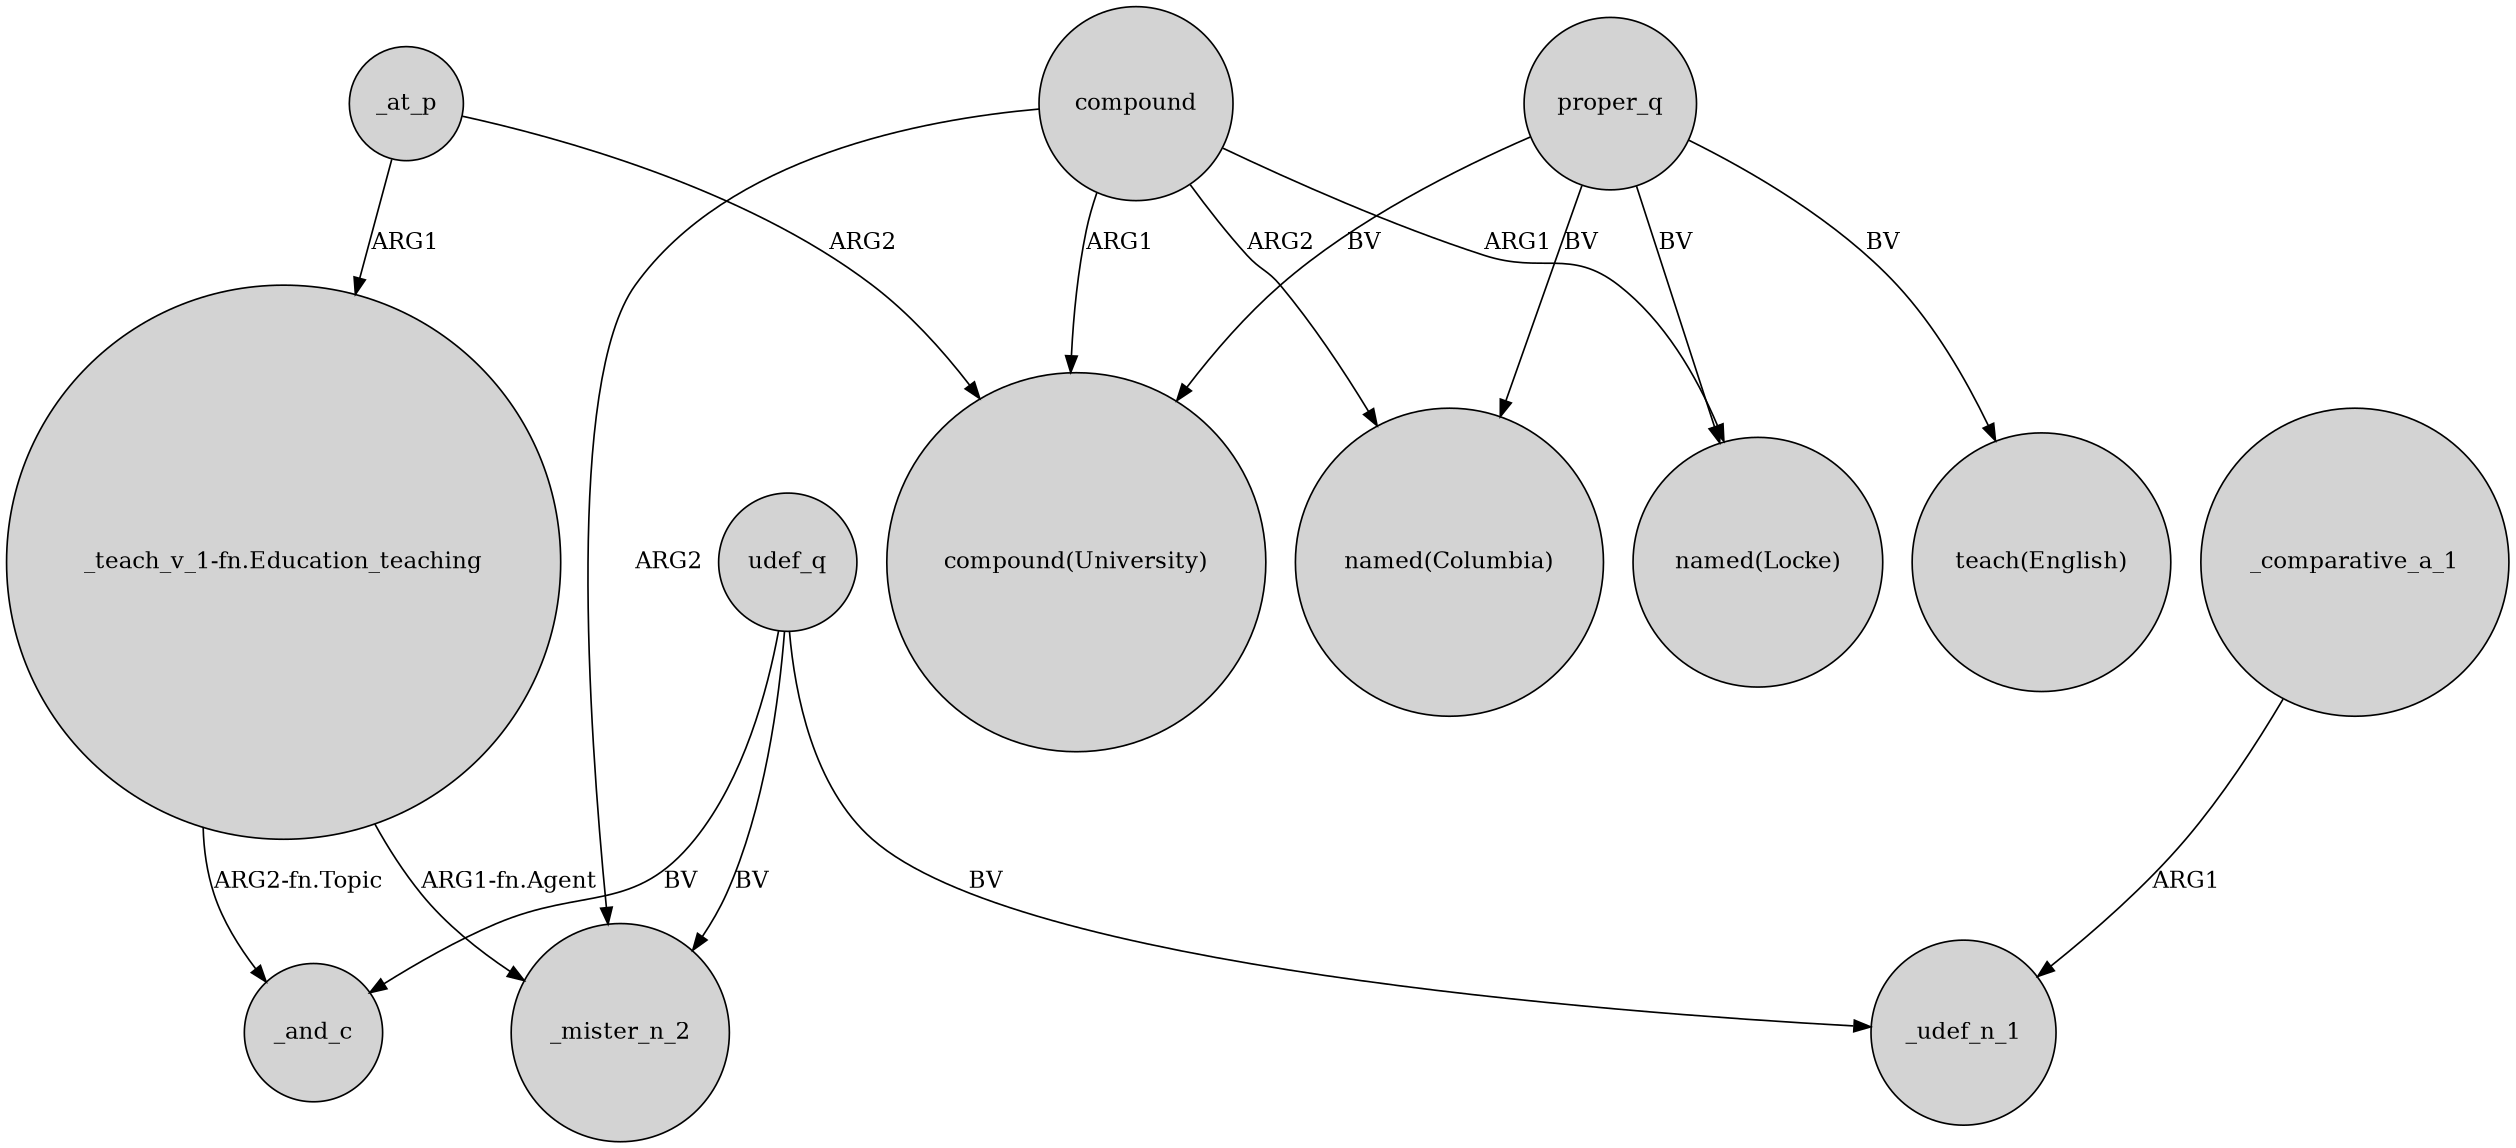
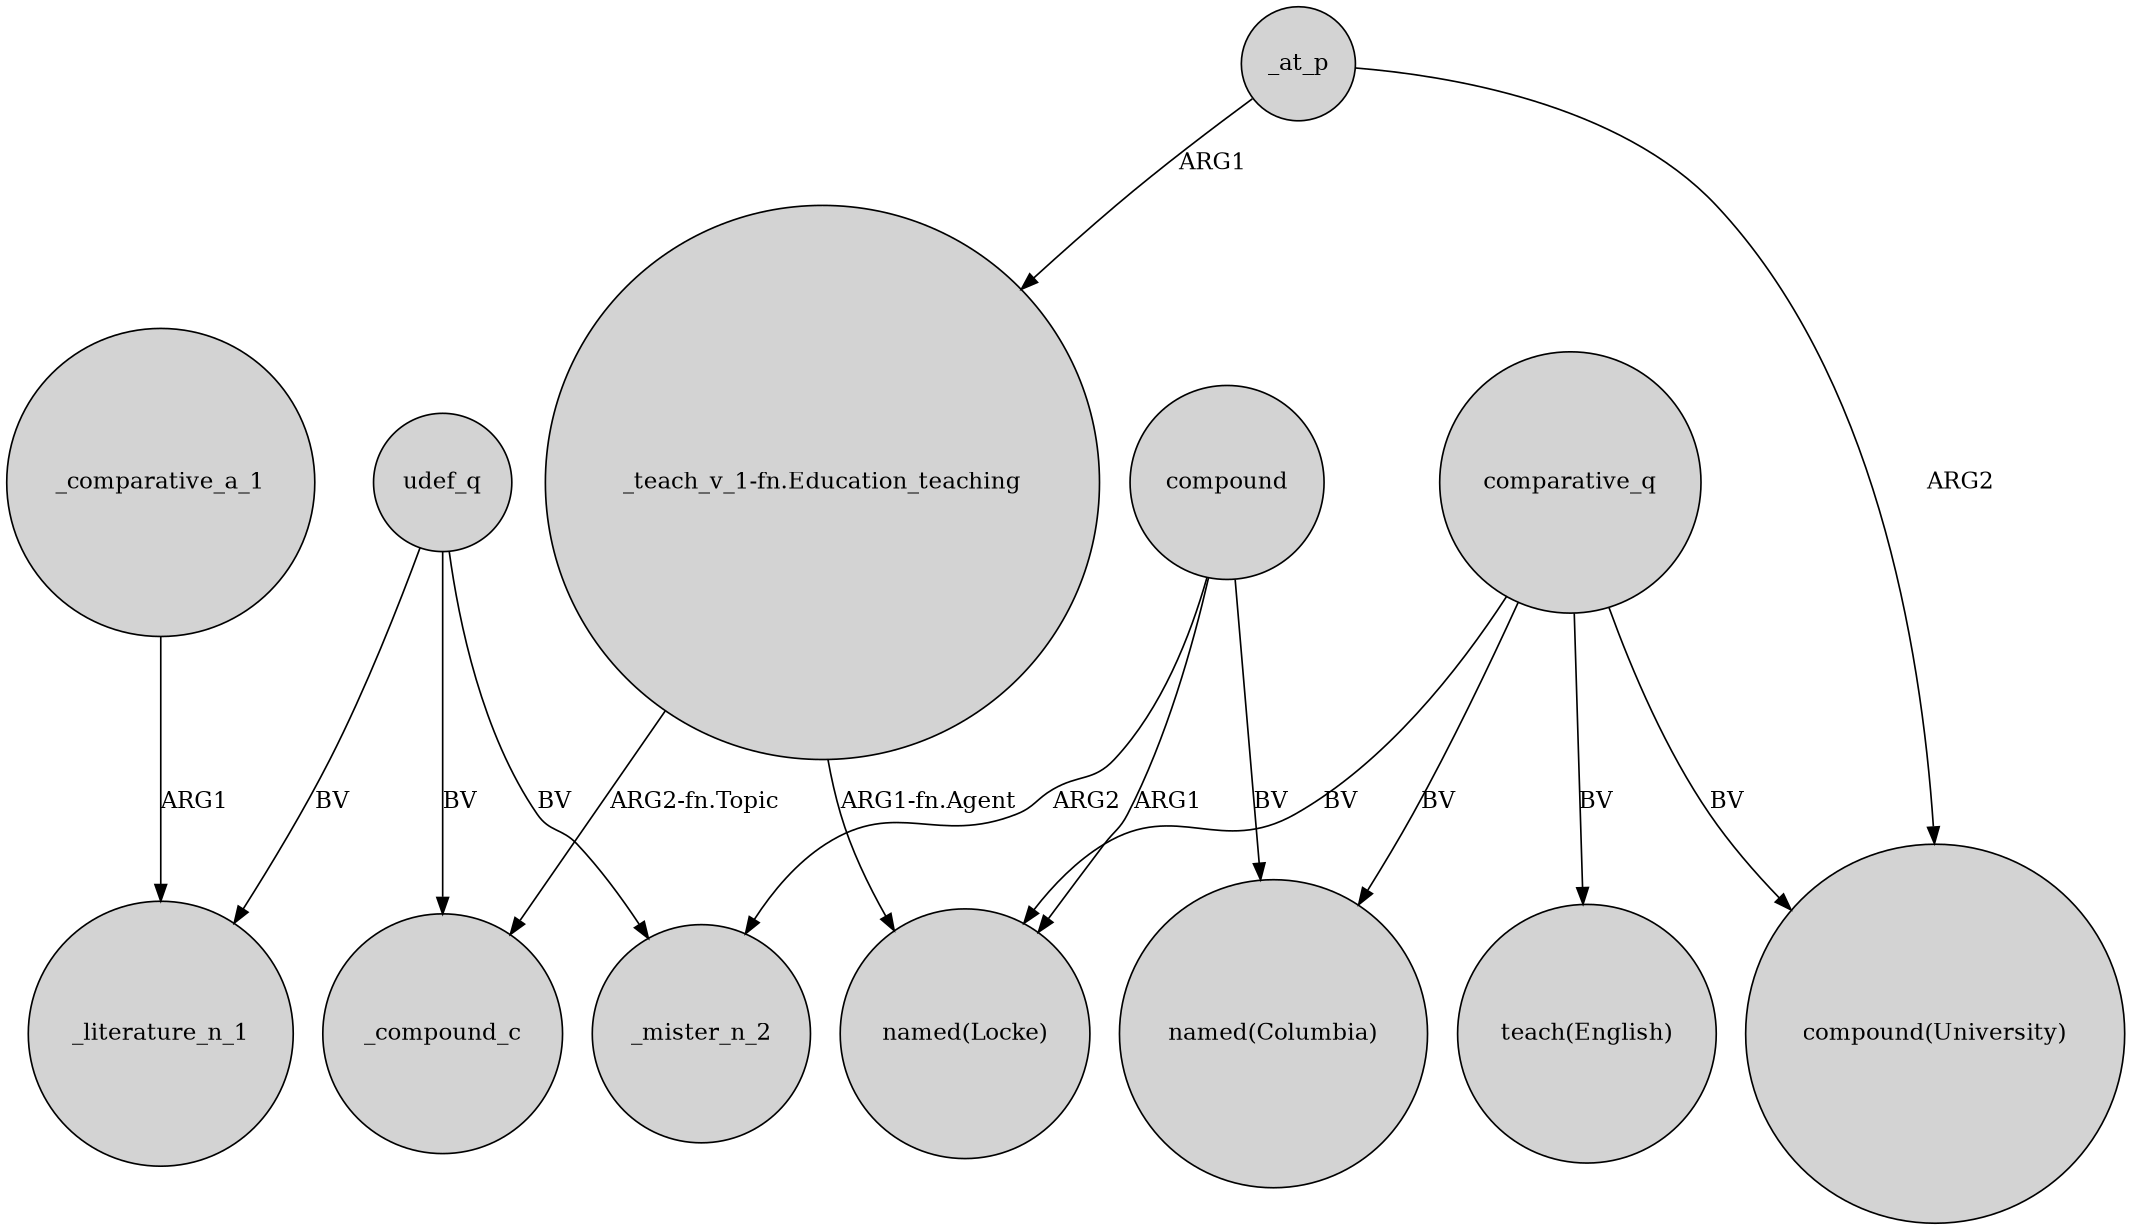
node "proper_q": label "proper_q" -> "comparative_q"
edge "compound" -> "named(Columbia)": label "ARG2" -> "BV"
edge "compound" -> "compound(University)": removed, label "ARG1"
edge "_teach_v_1-fn.Education_teaching" -> "_mister_n_2": now "_teach_v_1-fn.Education_teaching" -> "named(Locke)"
node "_and_c": label "_and_c" -> "_compound_c"
node "_udef_n_1": label "_udef_n_1" -> "_literature_n_1"
